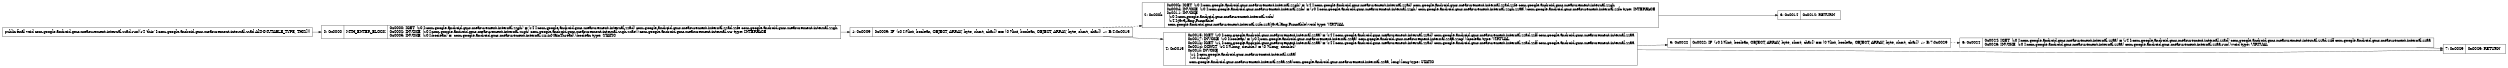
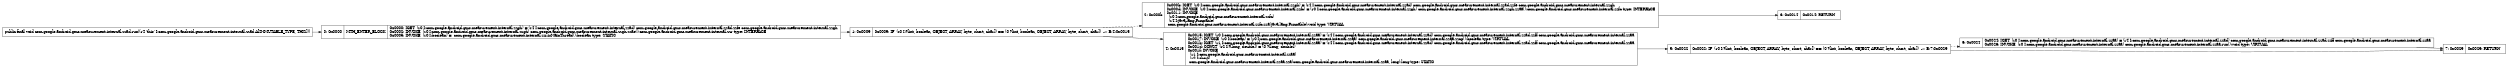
node "3: 0x0014": text "0x0012: RETURN" -> "0x0014: RETURN"
edge "4: 0x0015" -> "7: 0x0029": now "5: 0x0022" -> "7: 0x0029"
